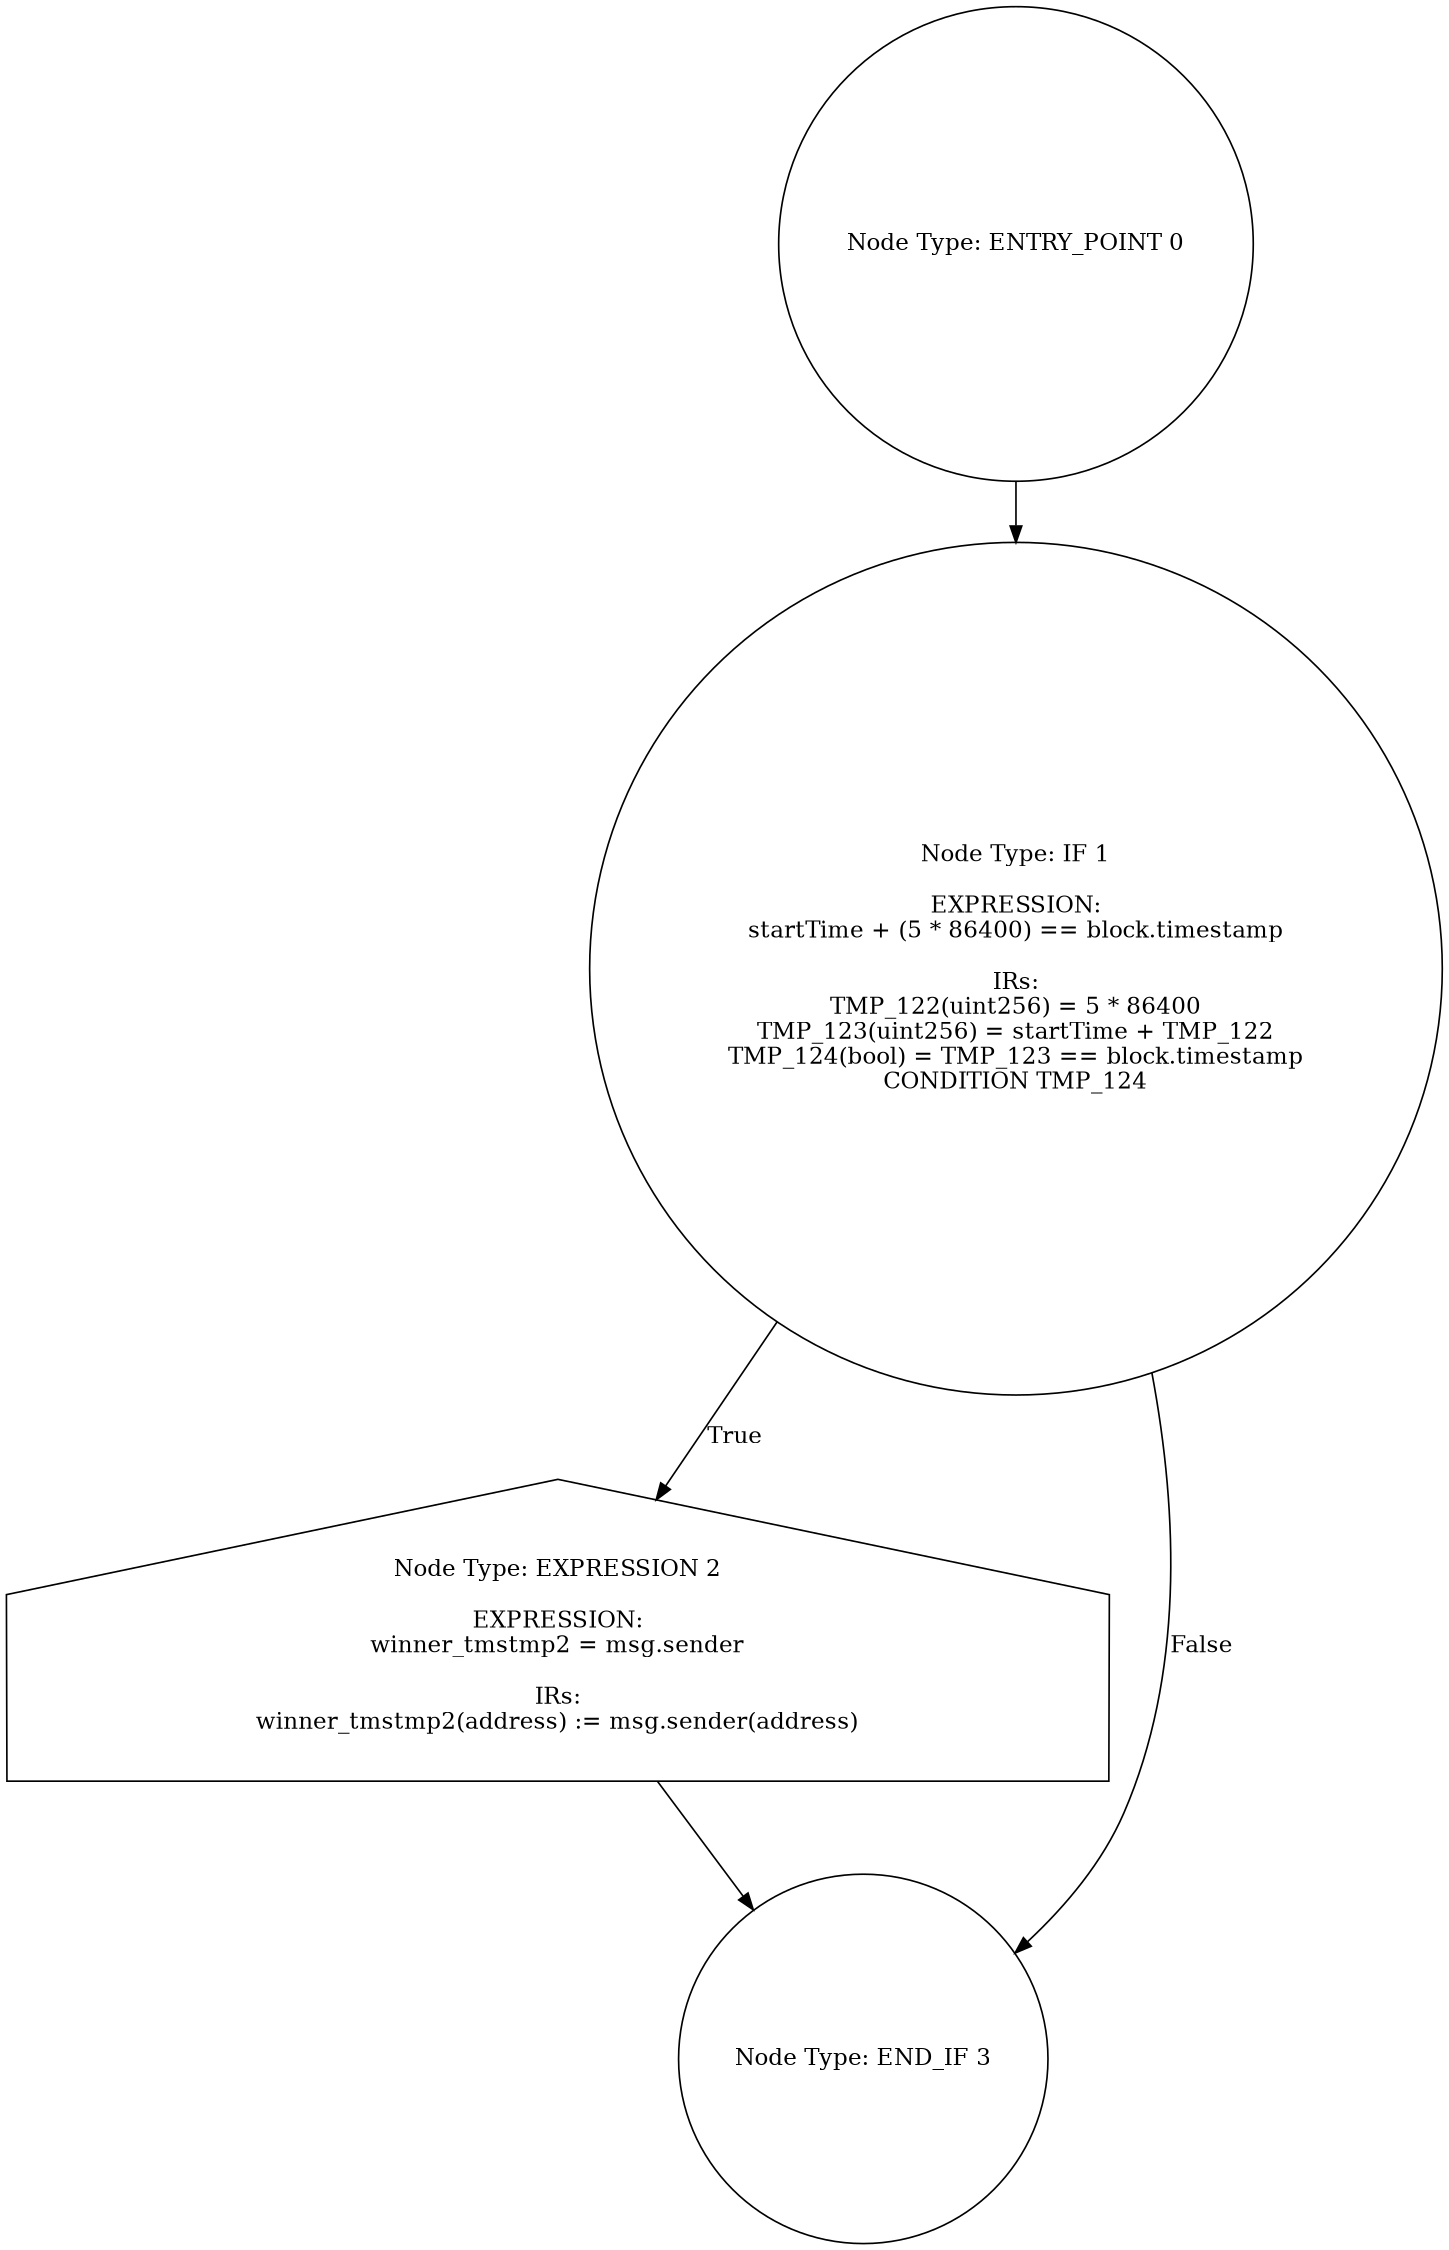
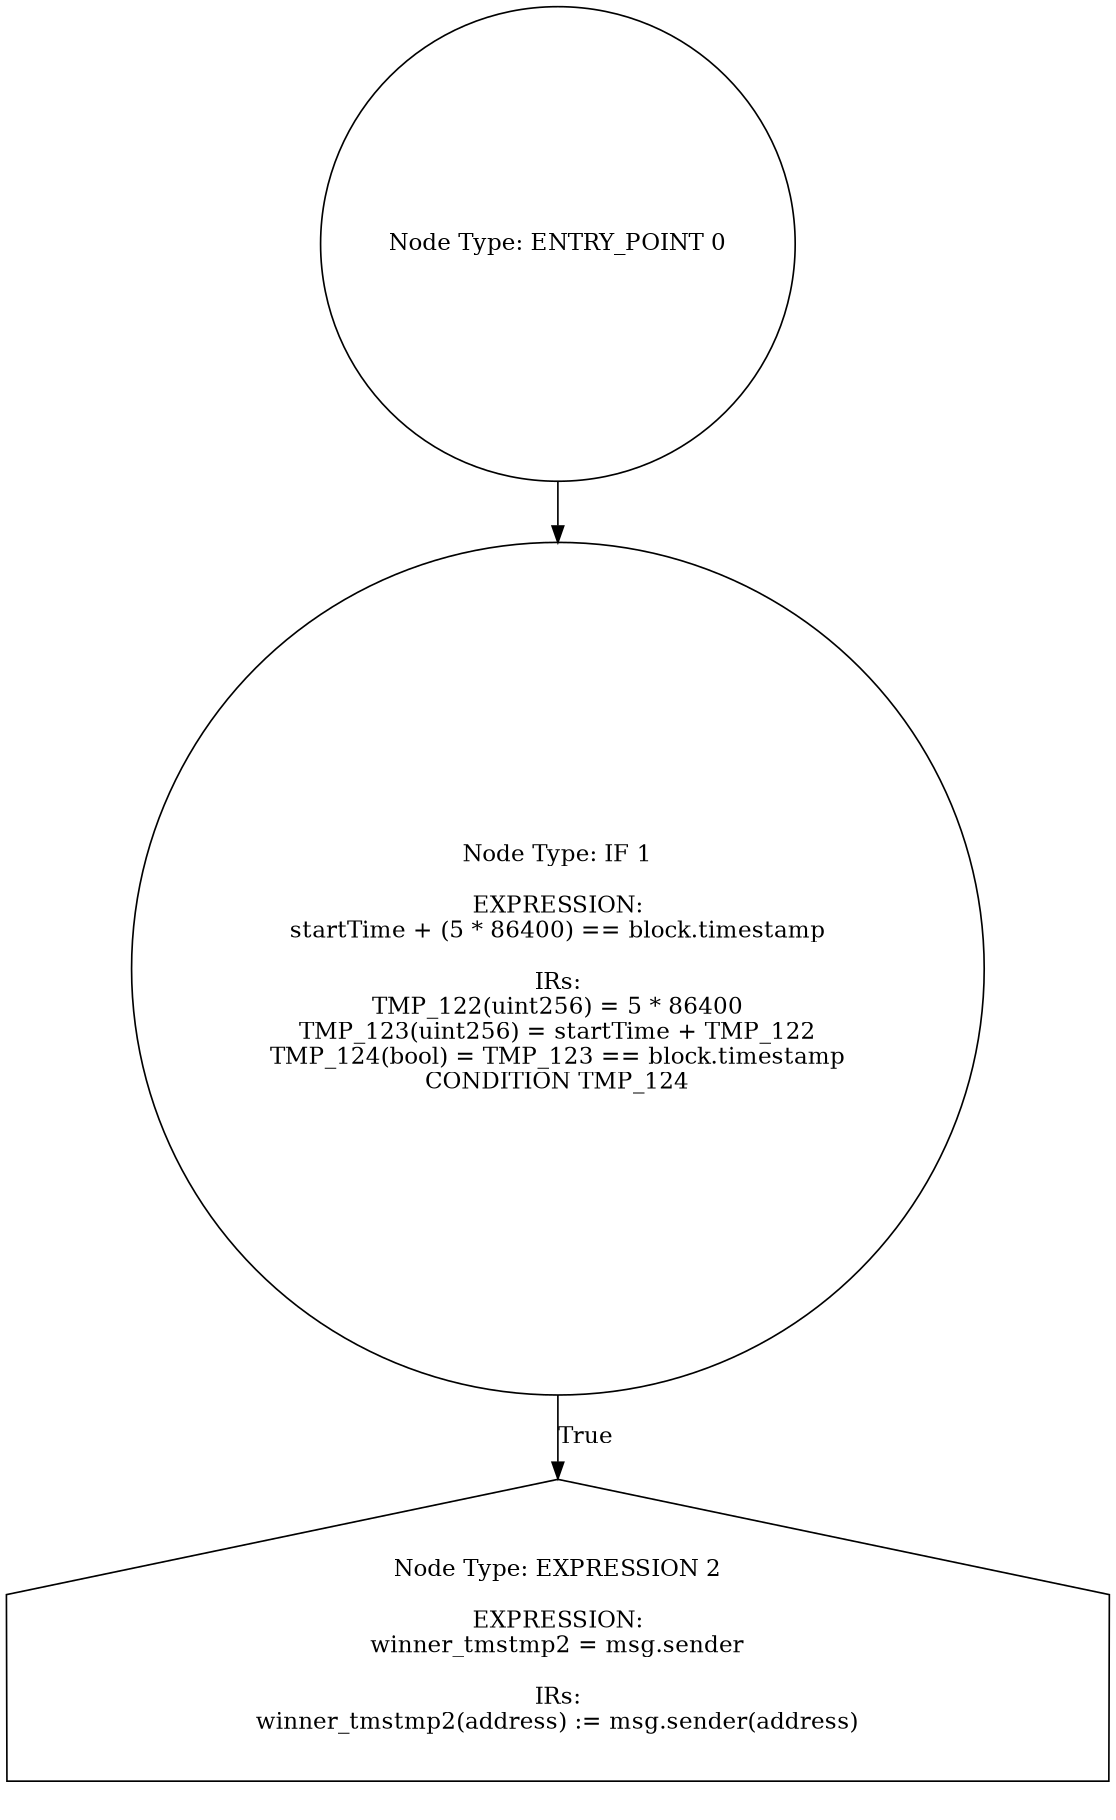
node "Node Type: END_IF 3": removed
